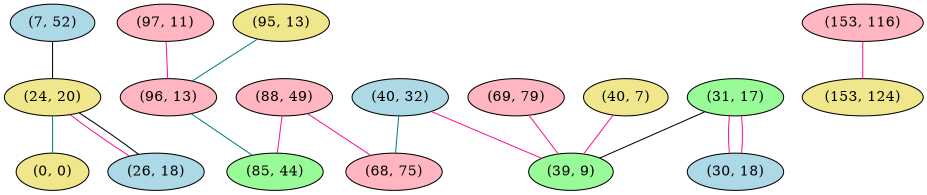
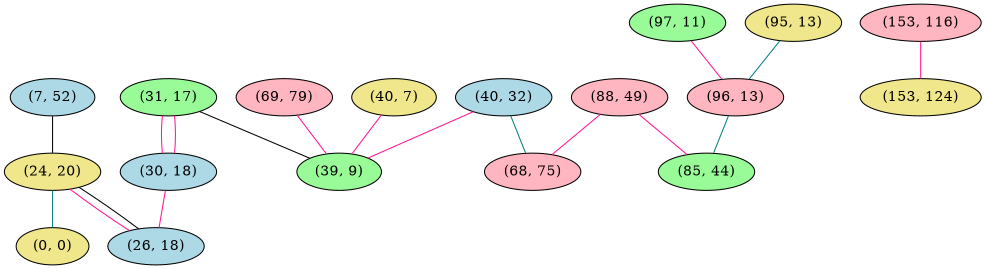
node "(97, 11)": fillcolor lightpink -> palegreen
edge "(30, 18)" -- "(26, 18)": added
